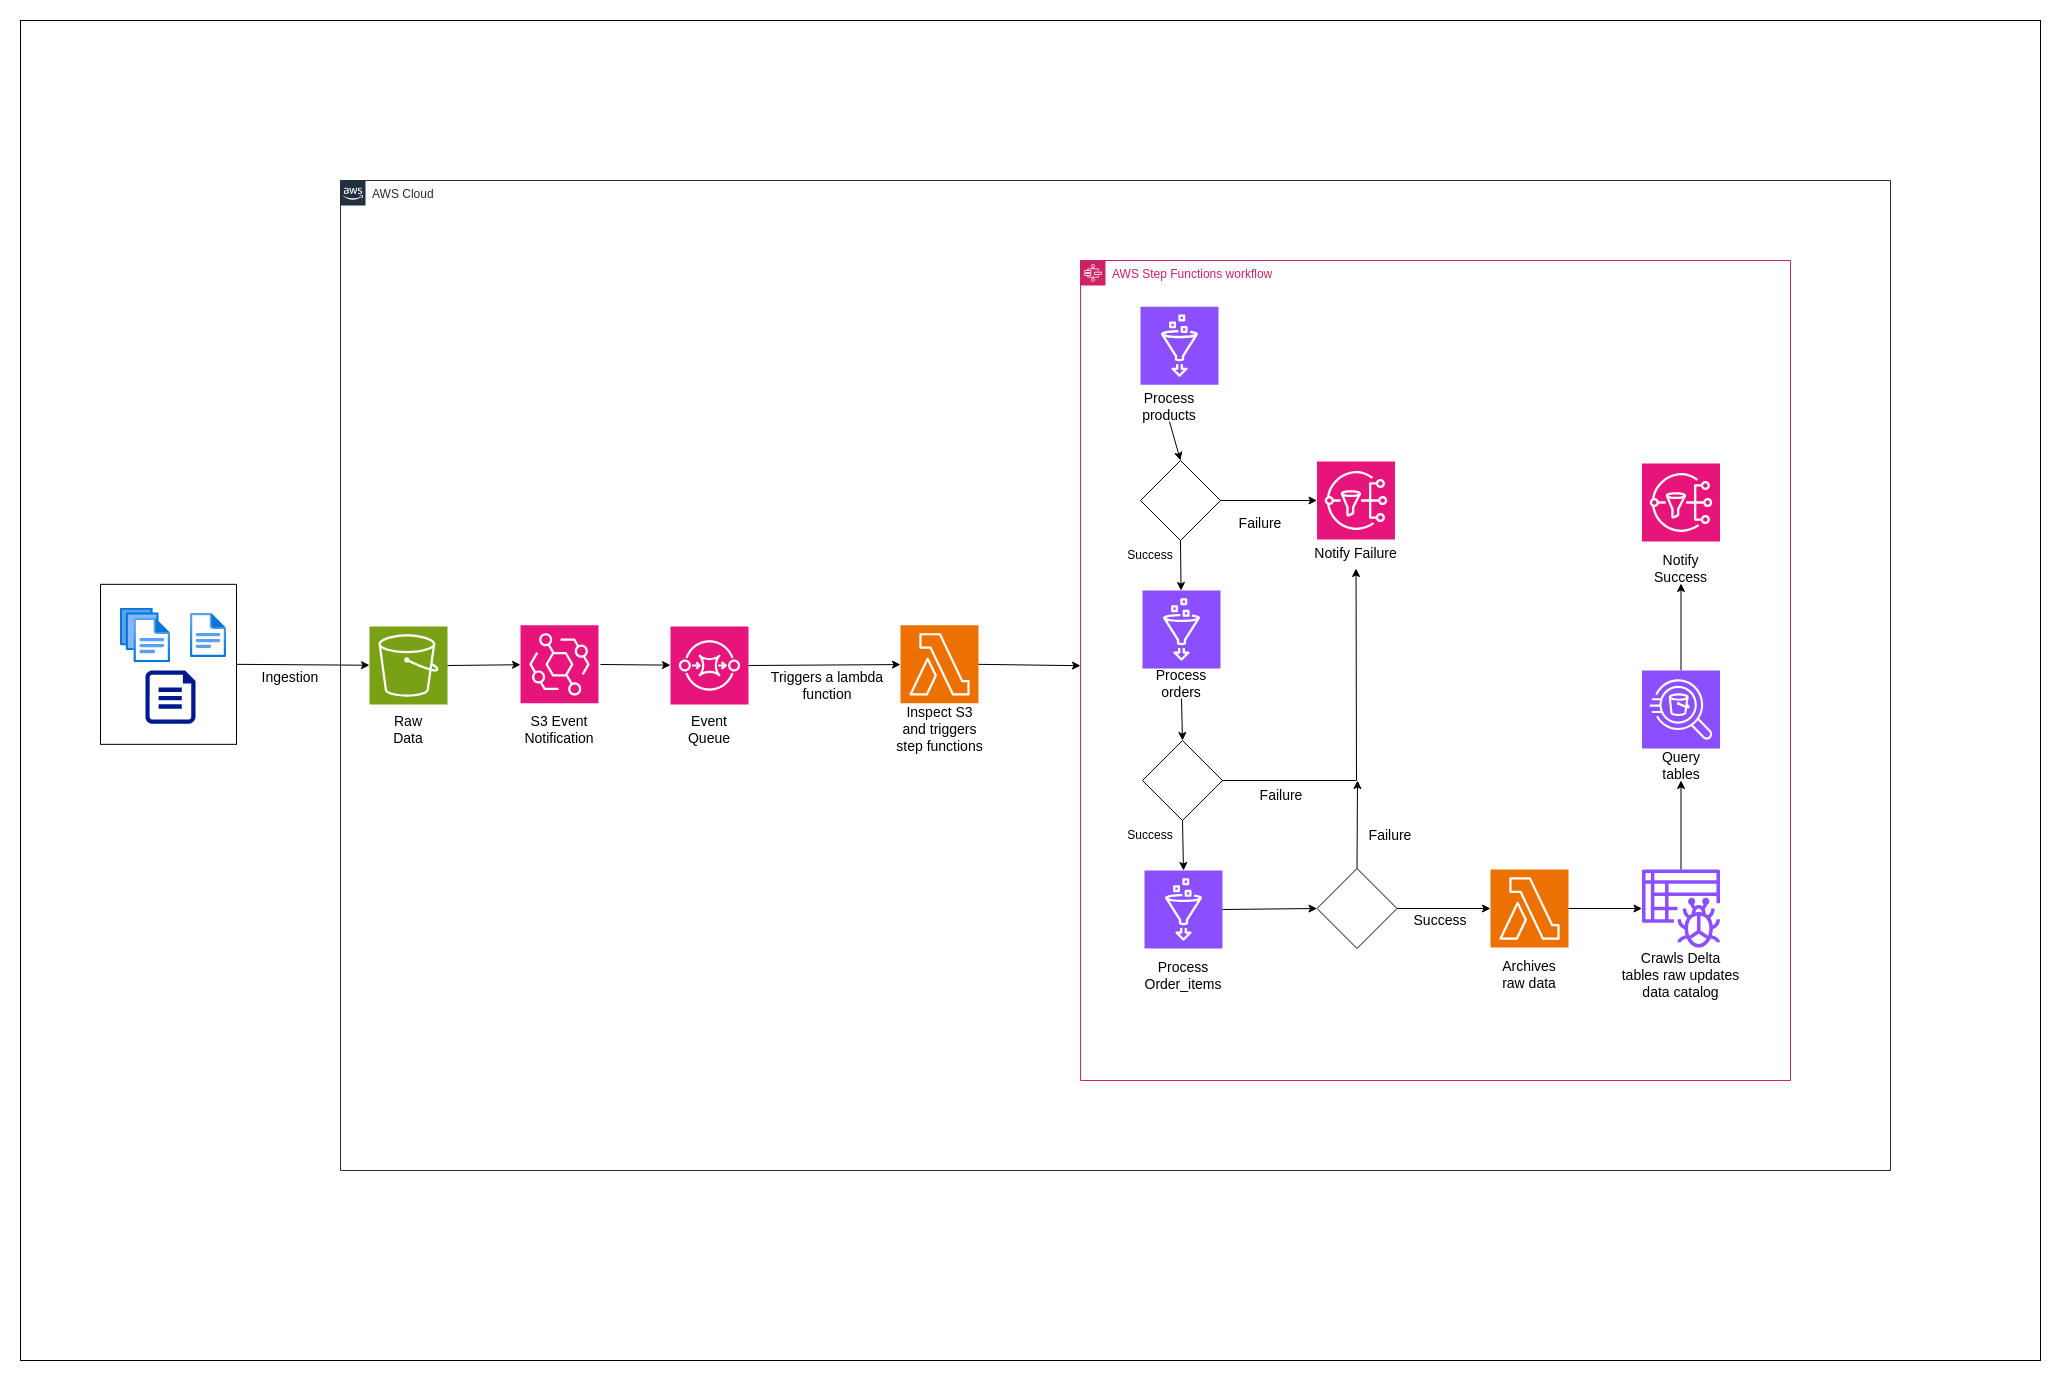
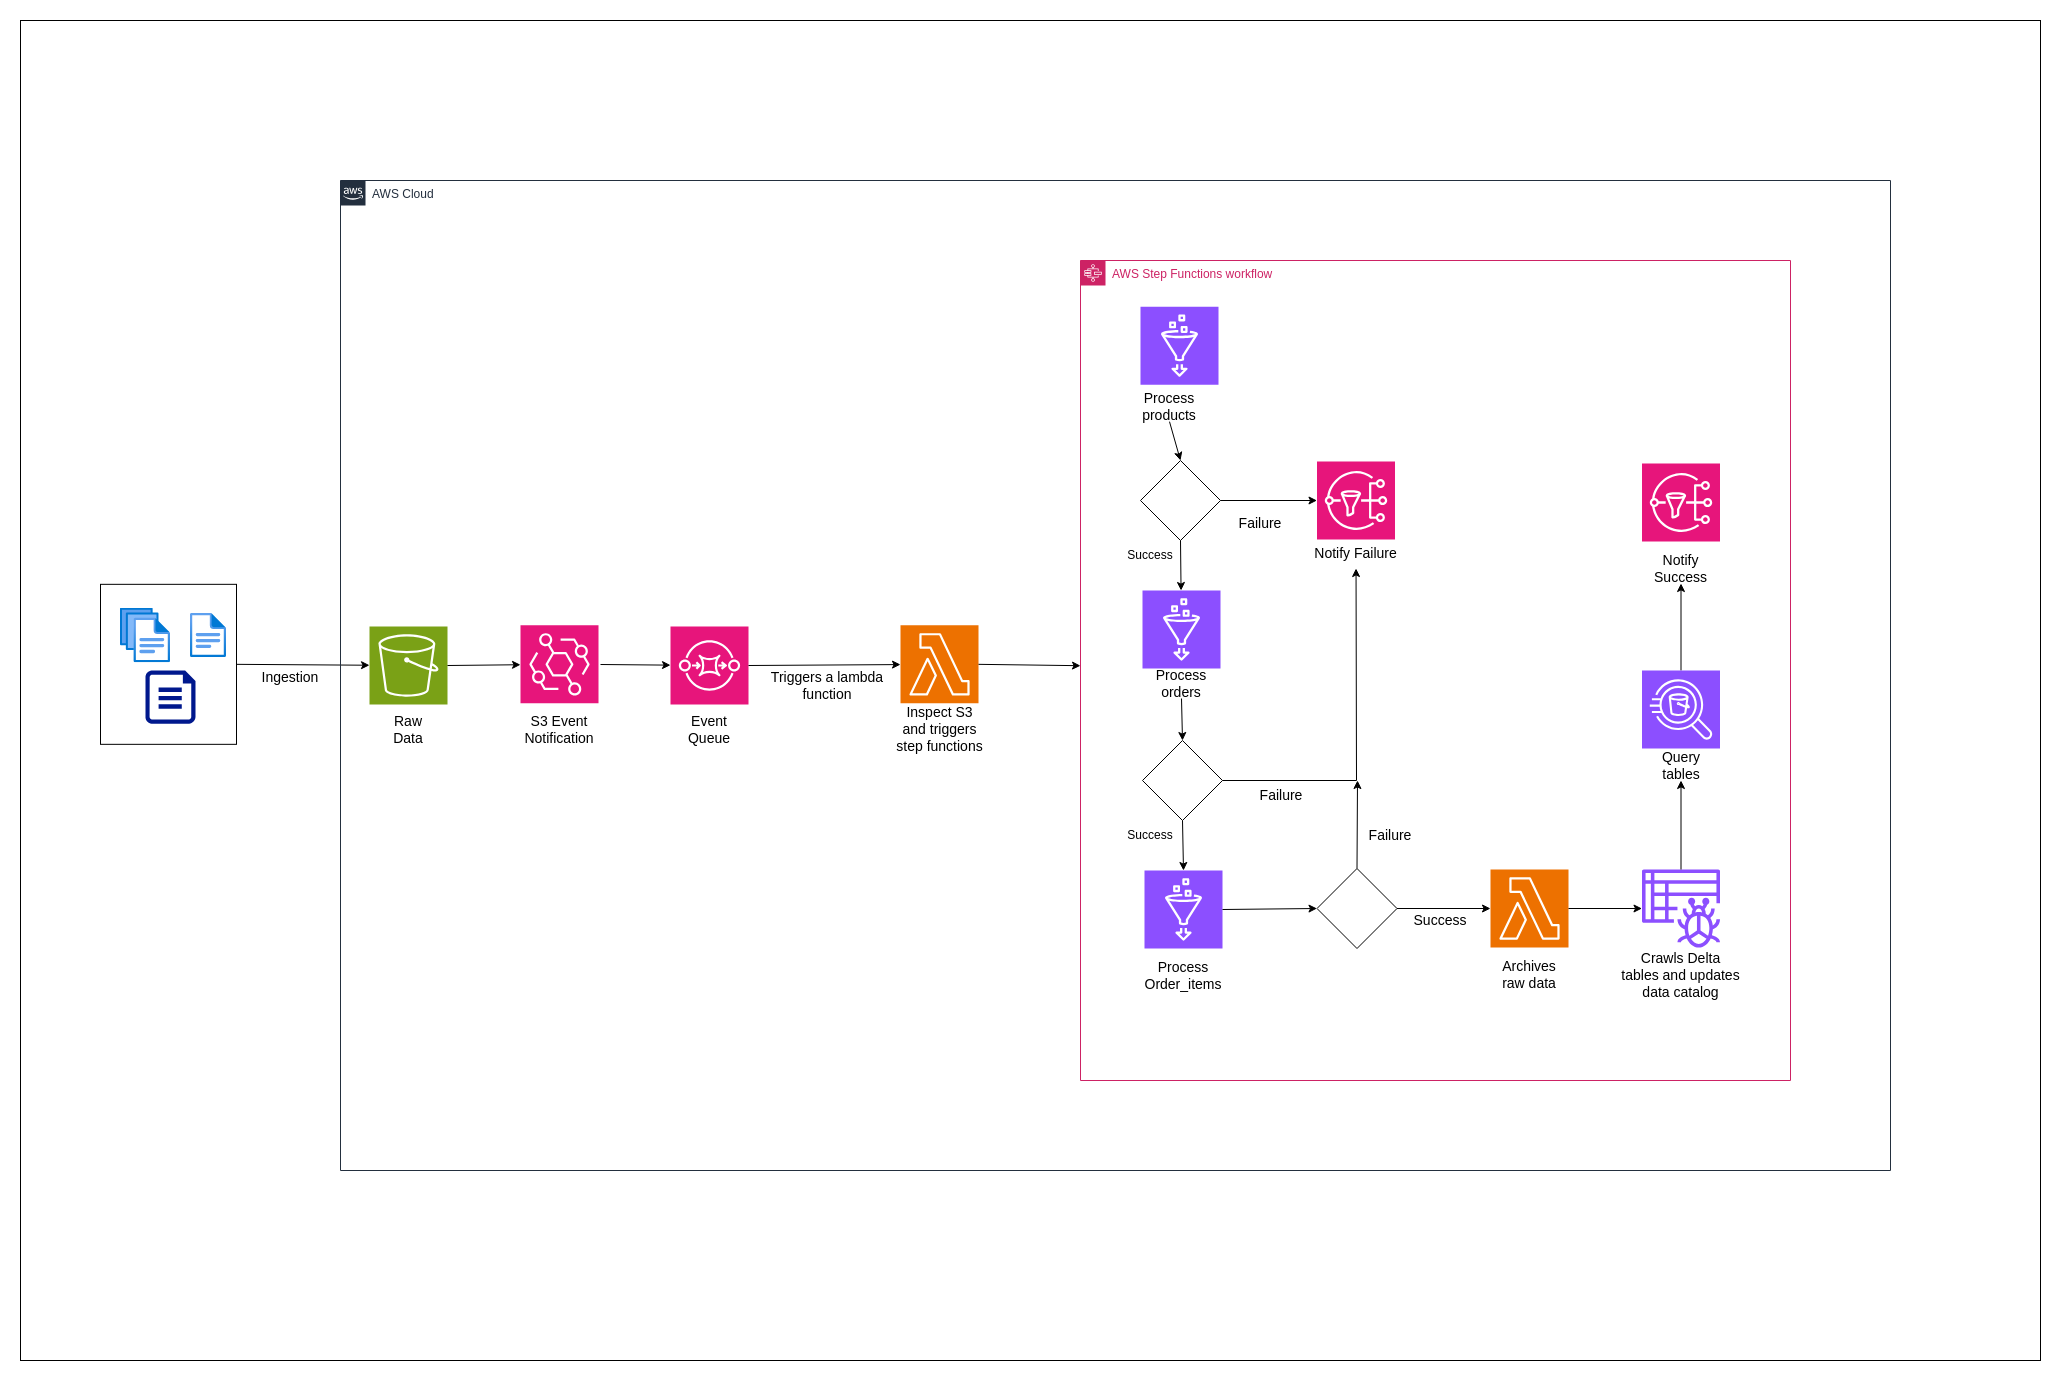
node "Crawls Delta tables raw updates data catalog": label "Crawls Delta tables raw updates data catalog" -> "Crawls Delta tables and updates data catalog"
